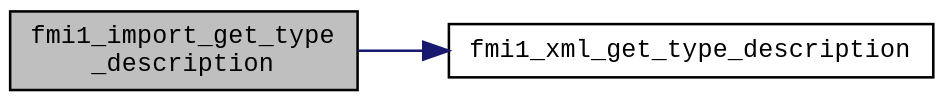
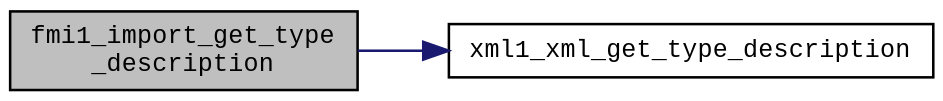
node "fmi1_xml_get_type_description": label "fmi1_xml_get_type_description" -> "xml1_xml_get_type_description"
